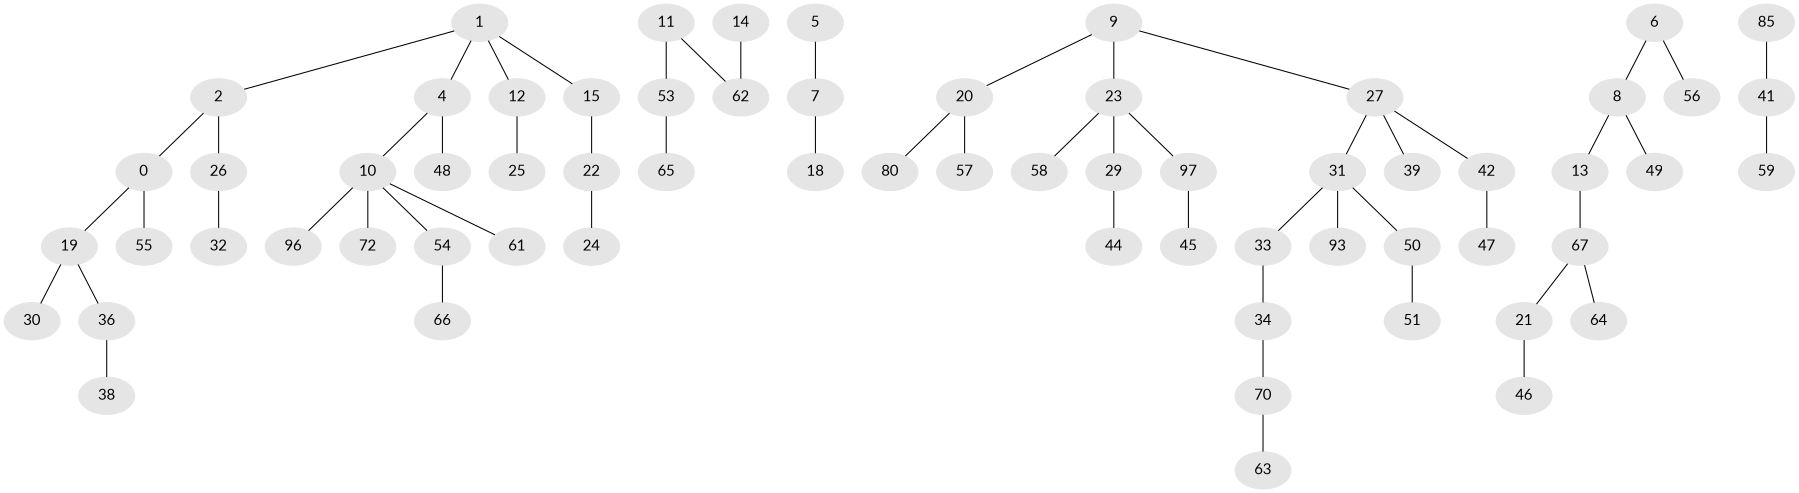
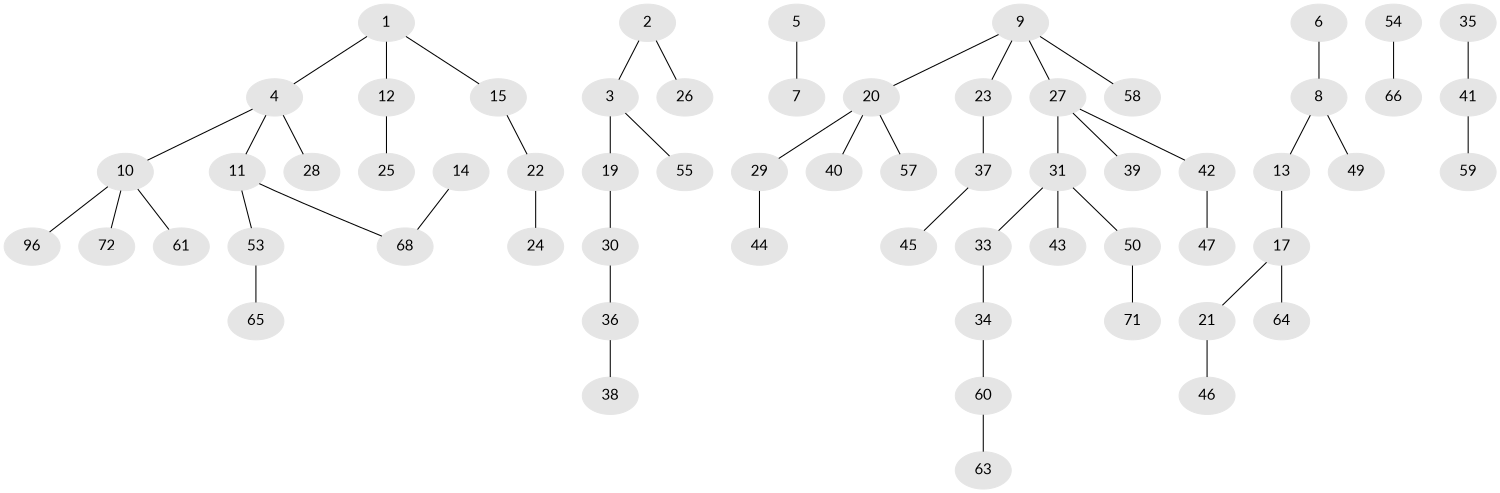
node "85": label "85" -> "35"
edge "1" -- "2": removed
node "62": label "62" -> "68"
node "56": removed
edge "4" -- "11": added
edge "23" -- "58": now "9" -- "58"
edge "23" -- "29": now "20" -- "29"
node "0": label "0" -> "3"
node "48": label "48" -> "28"
node "18": removed
node "80": label "80" -> "40"
node "97": label "97" -> "37"
edge "10" -- "54": removed
node "32": removed
node "93": label "93" -> "43"
node "67": label "67" -> "17"
edge "19" -- "36": now "30" -- "36"
node "51": label "51" -> "71"
node "70": label "70" -> "60"
